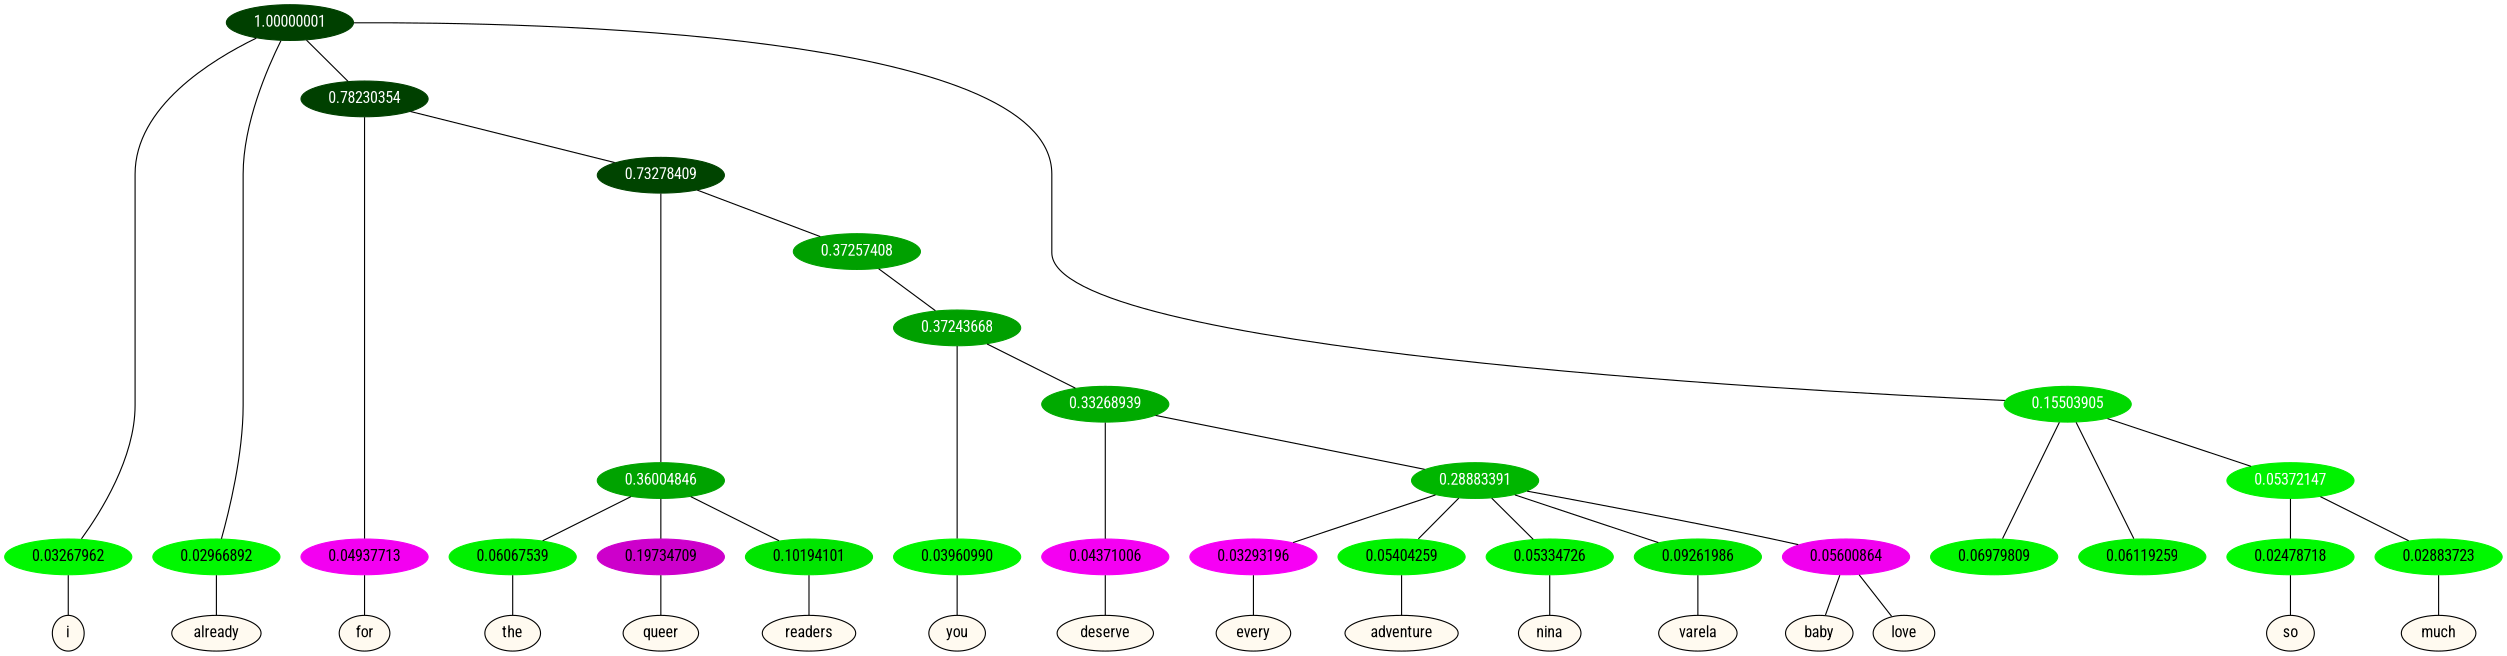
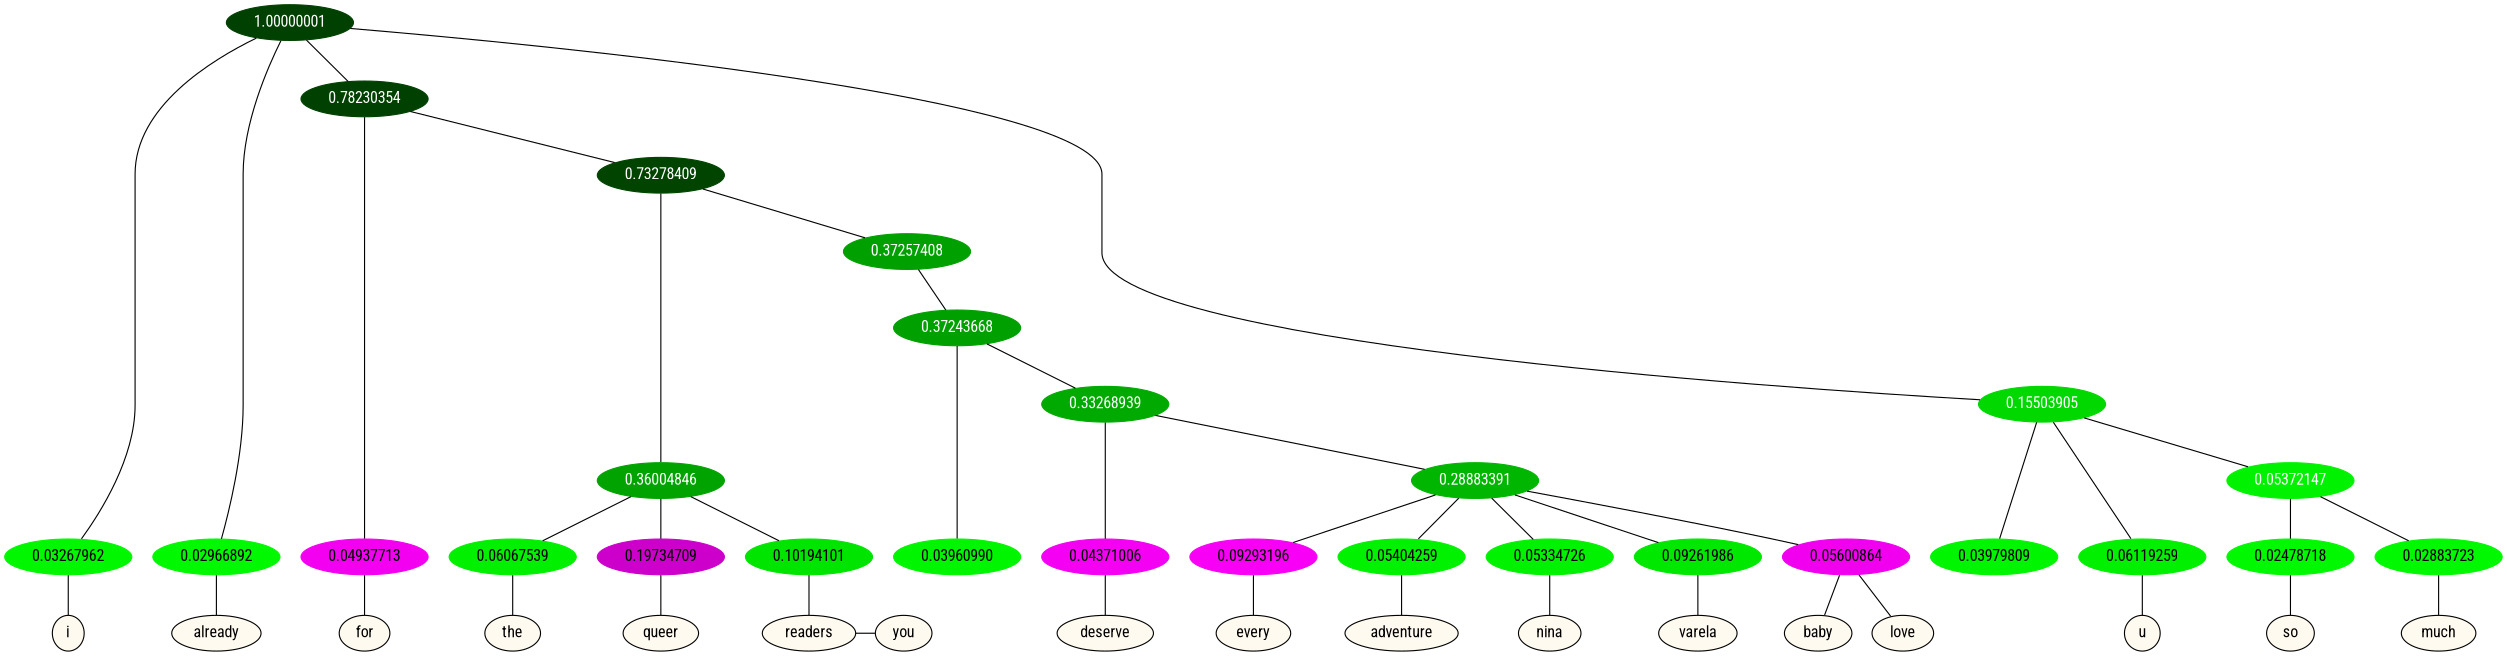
node "0.03293196": label "0.03293196" -> "0.09293196"
node "0.06979809": label "0.06979809" -> "0.03979809"
edge "0.03960990" -- "you": now "readers" -- "you"
node "u": added
